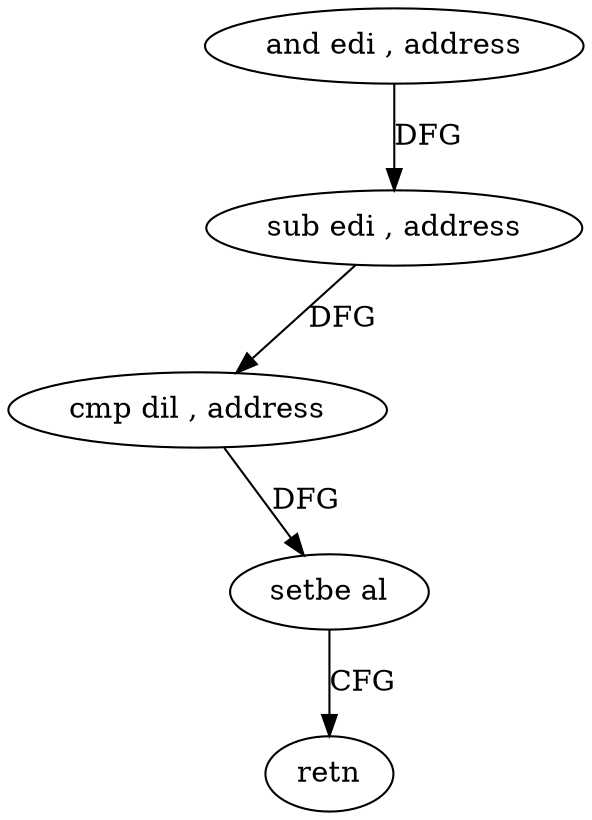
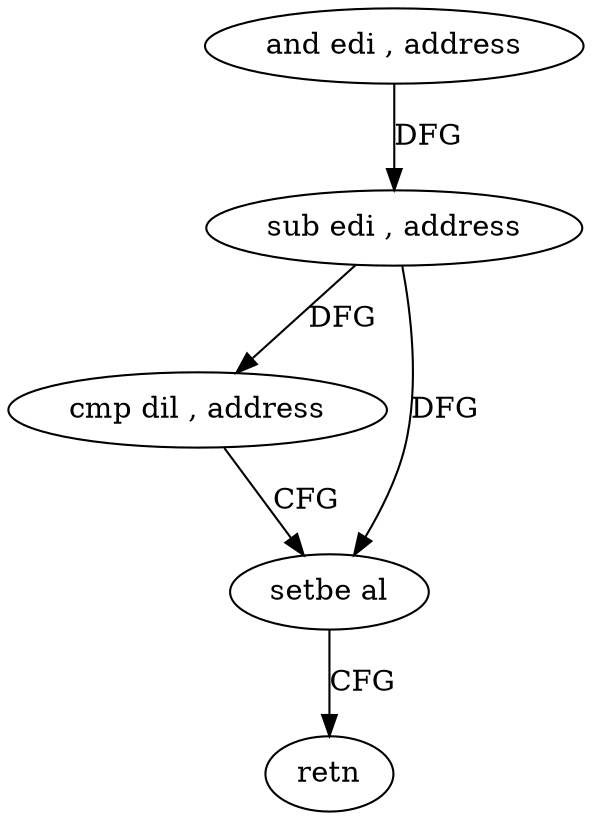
edge "sub edi , address" -> "setbe al": added, label "DFG"
edge "cmp dil , address" -> "setbe al": label "DFG" -> "CFG"
